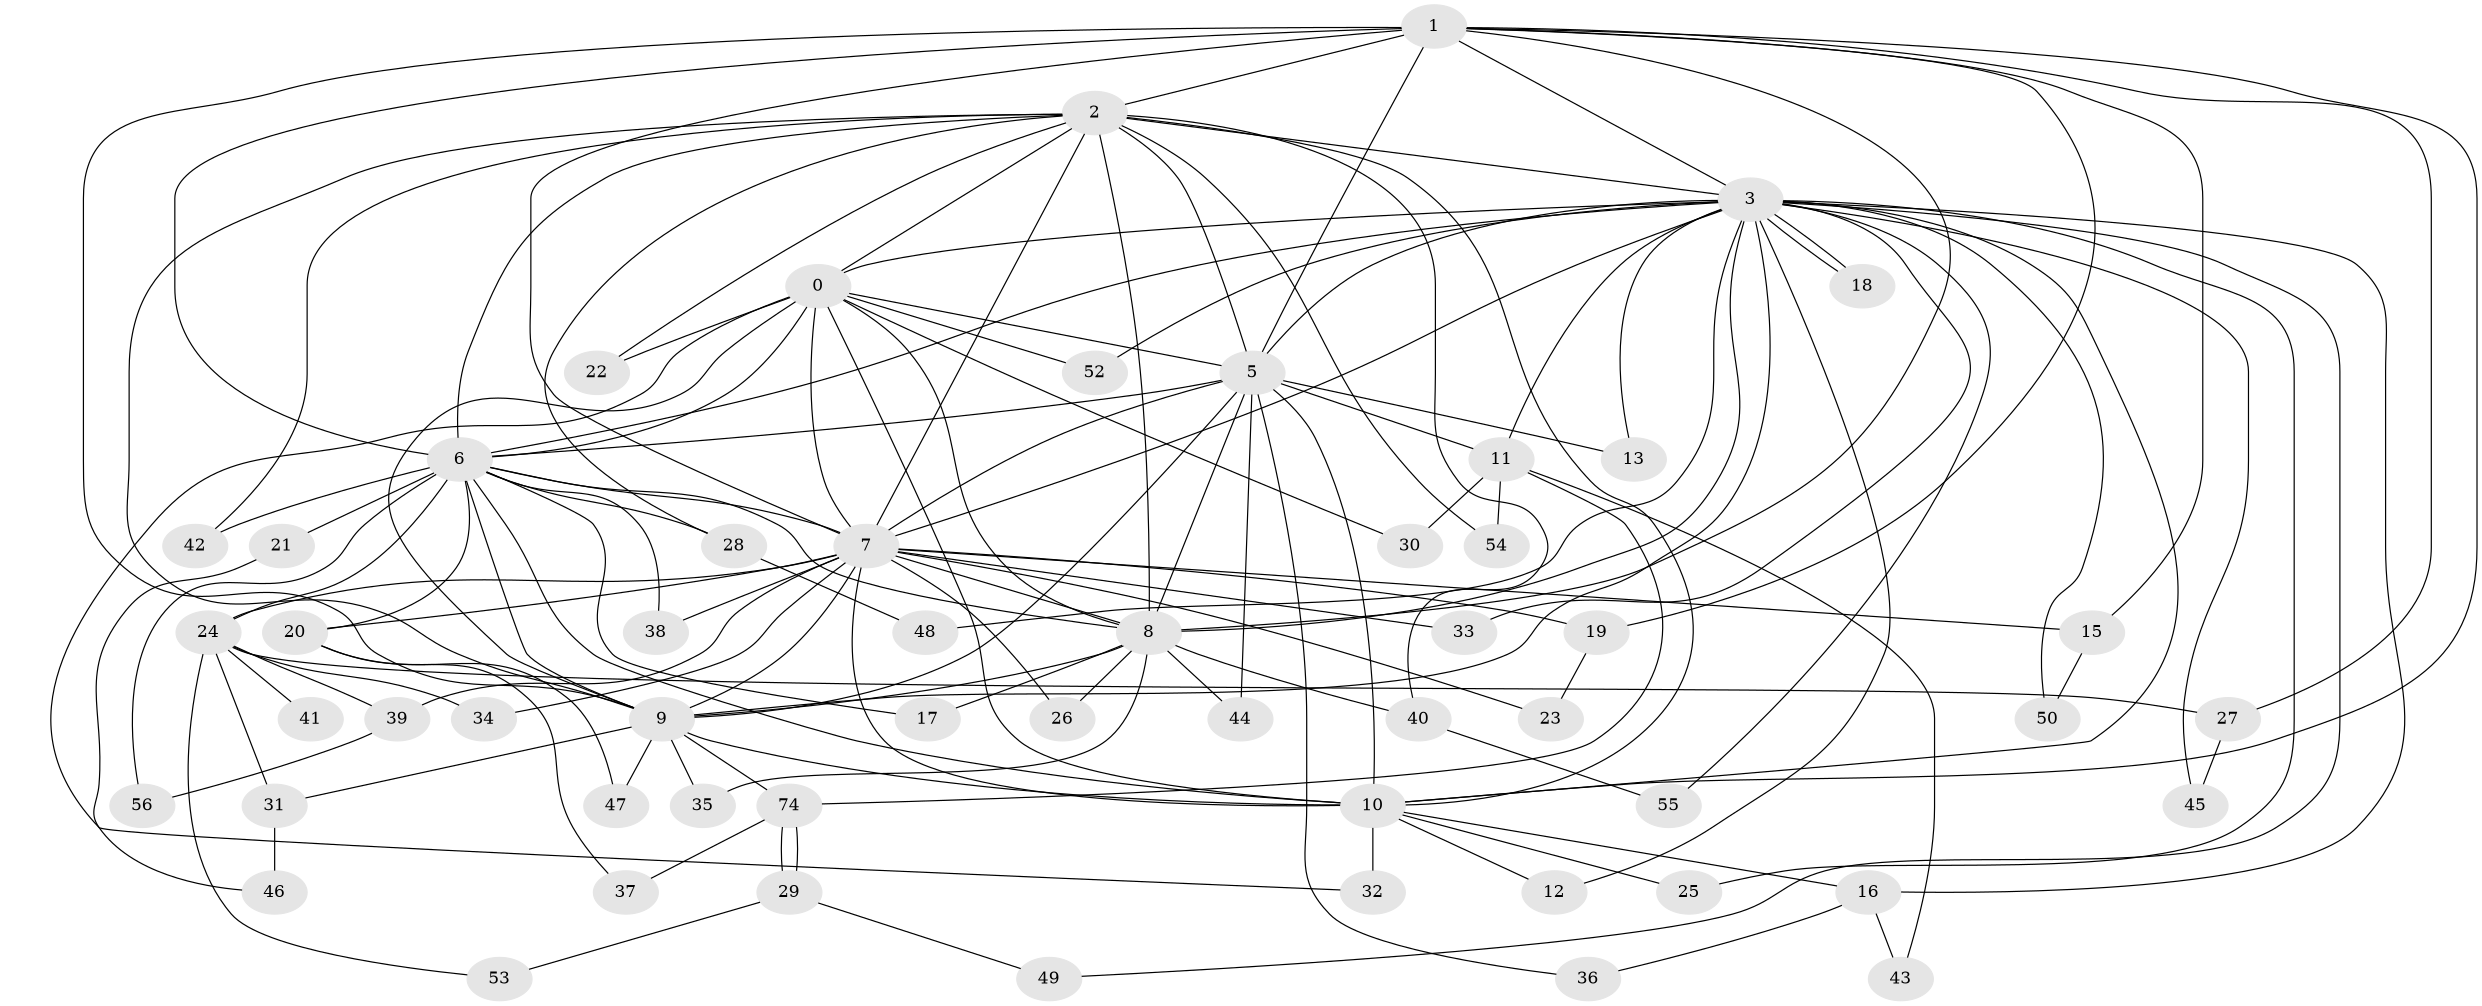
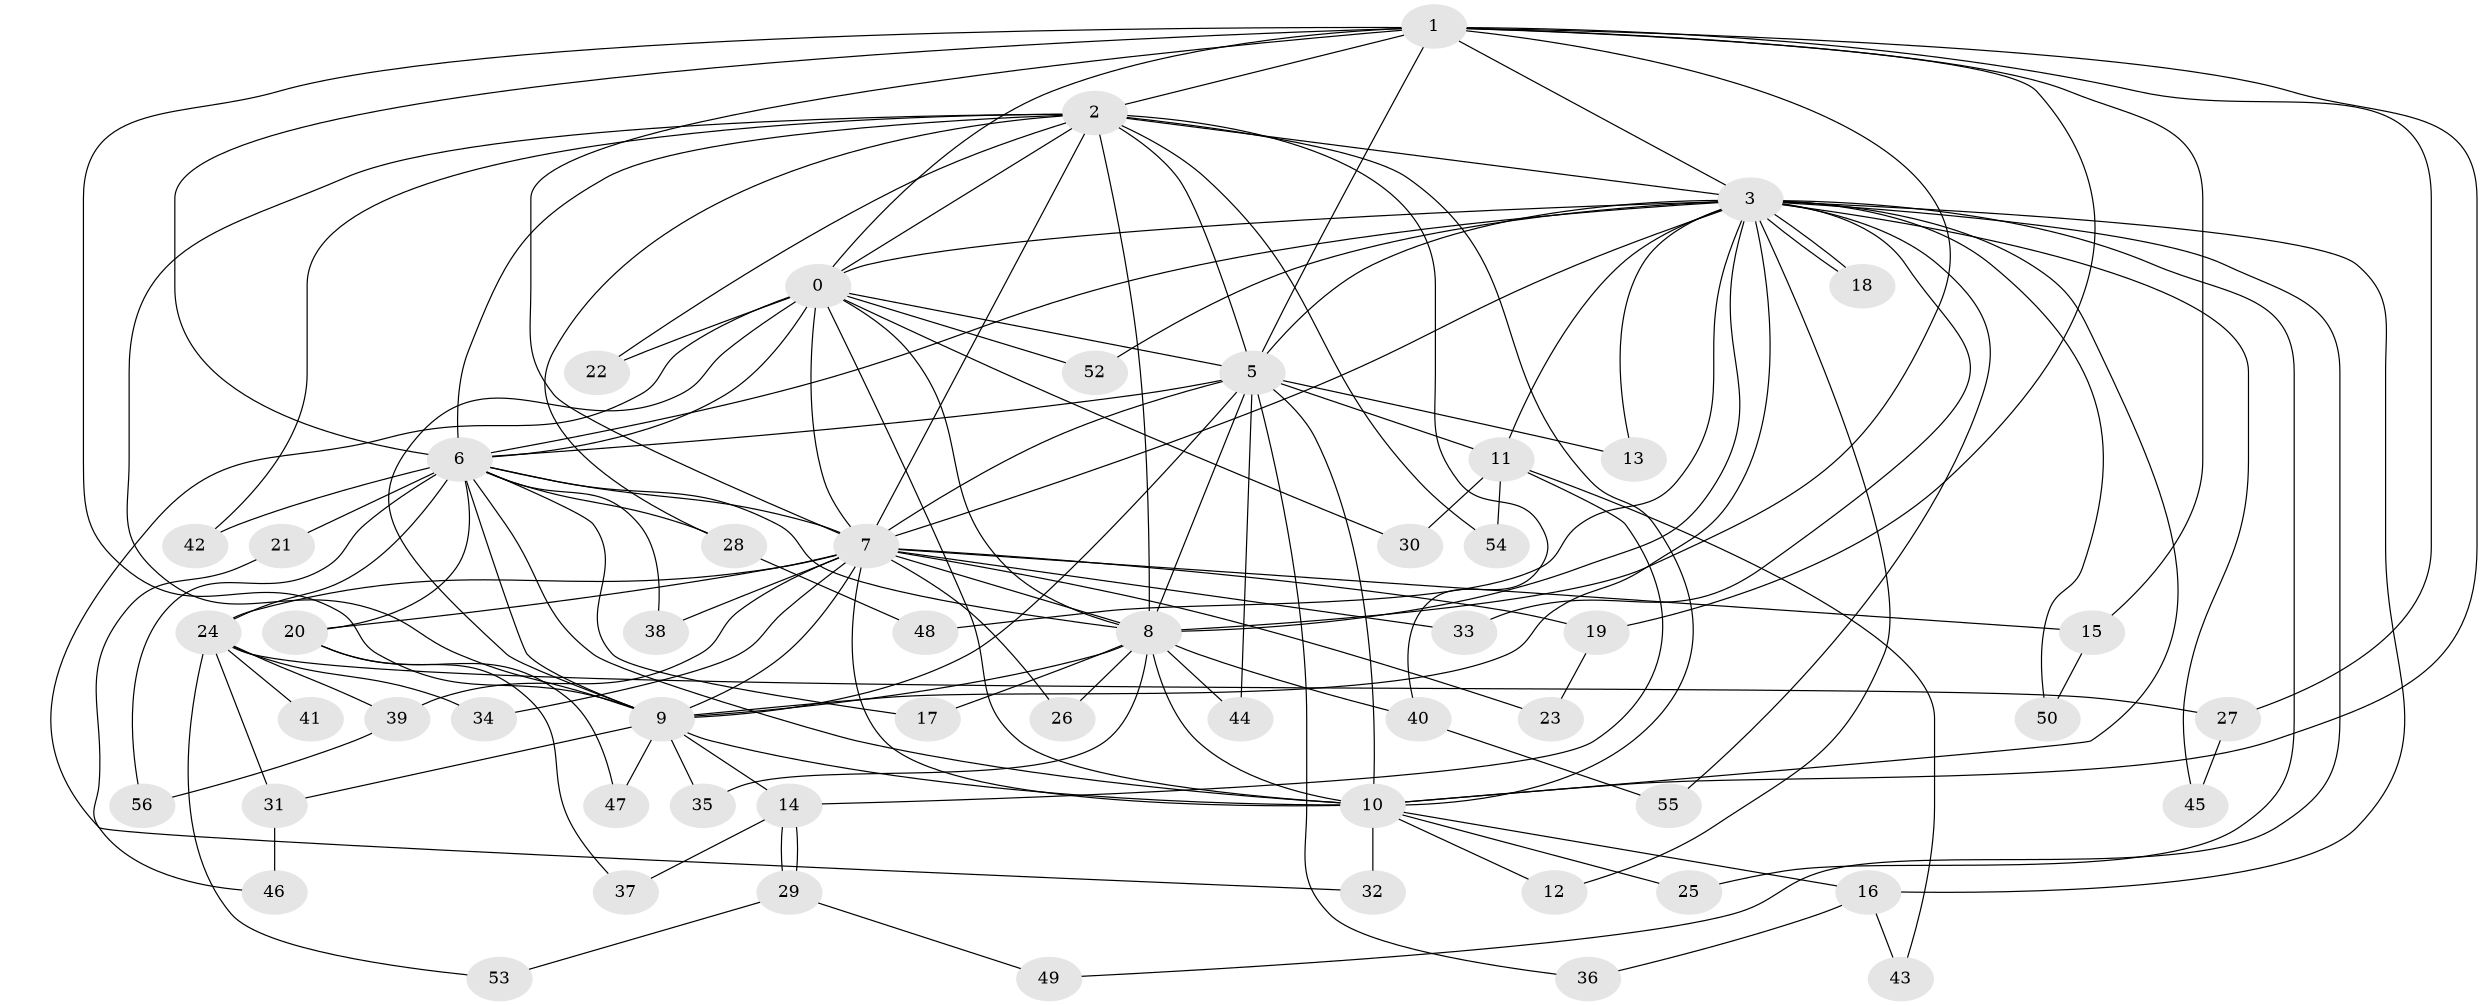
edge "1" -- "0": added
edge "8" -- "10": added
node "74": label "74" -> "14"
